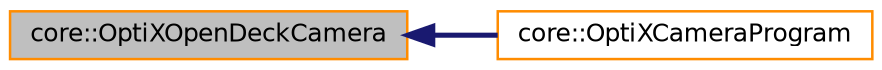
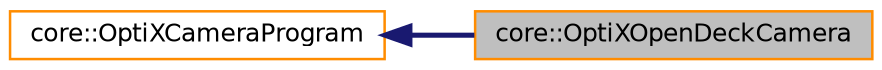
edge "core::OptiXCameraProgram" -> "core::OptiXOpenDeckCamera": reversed
